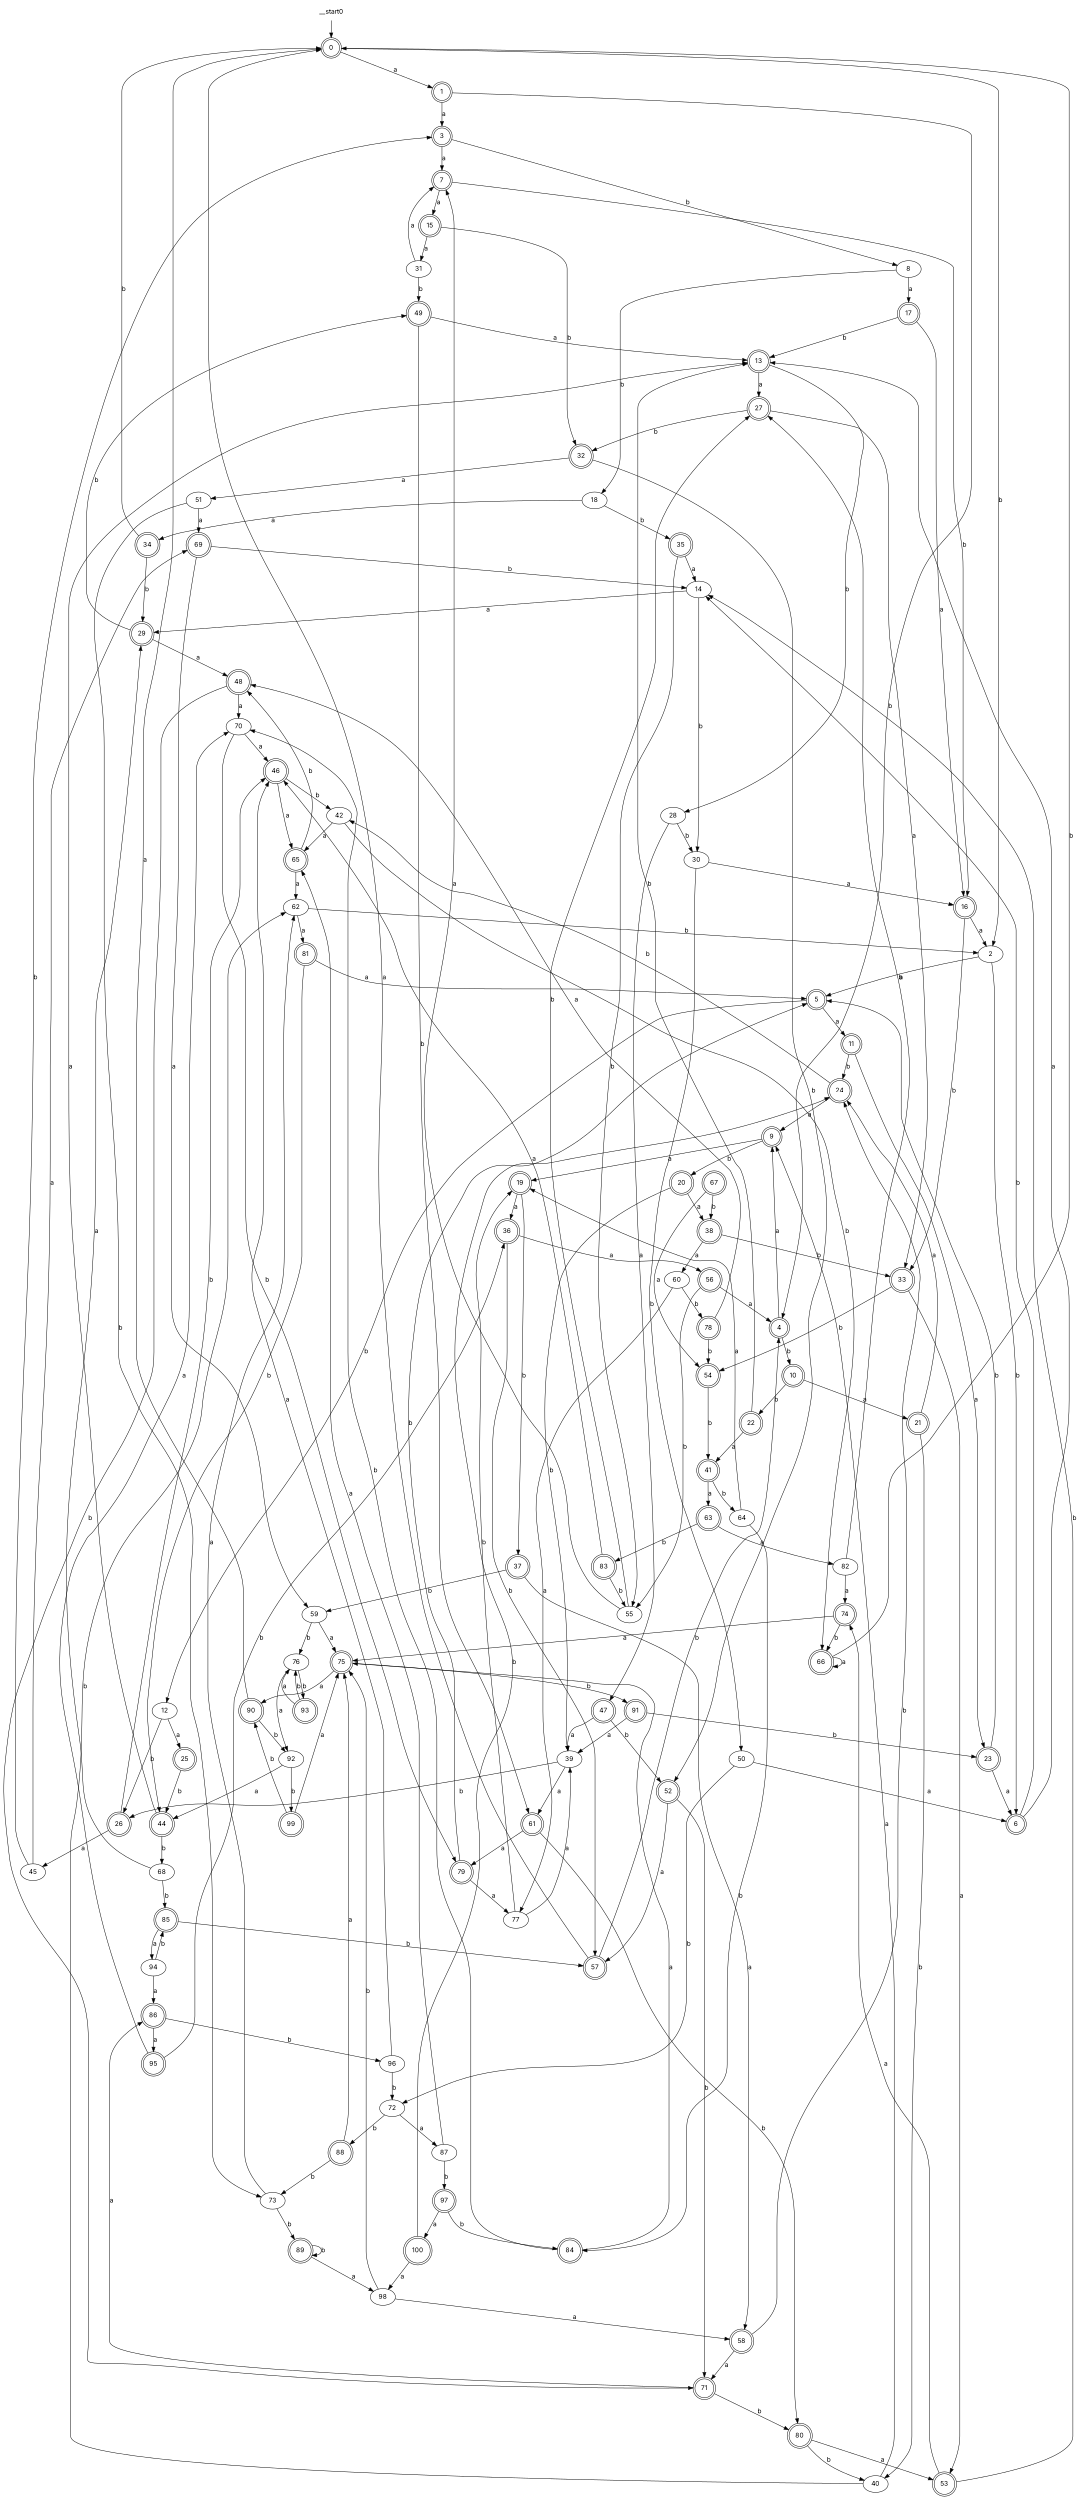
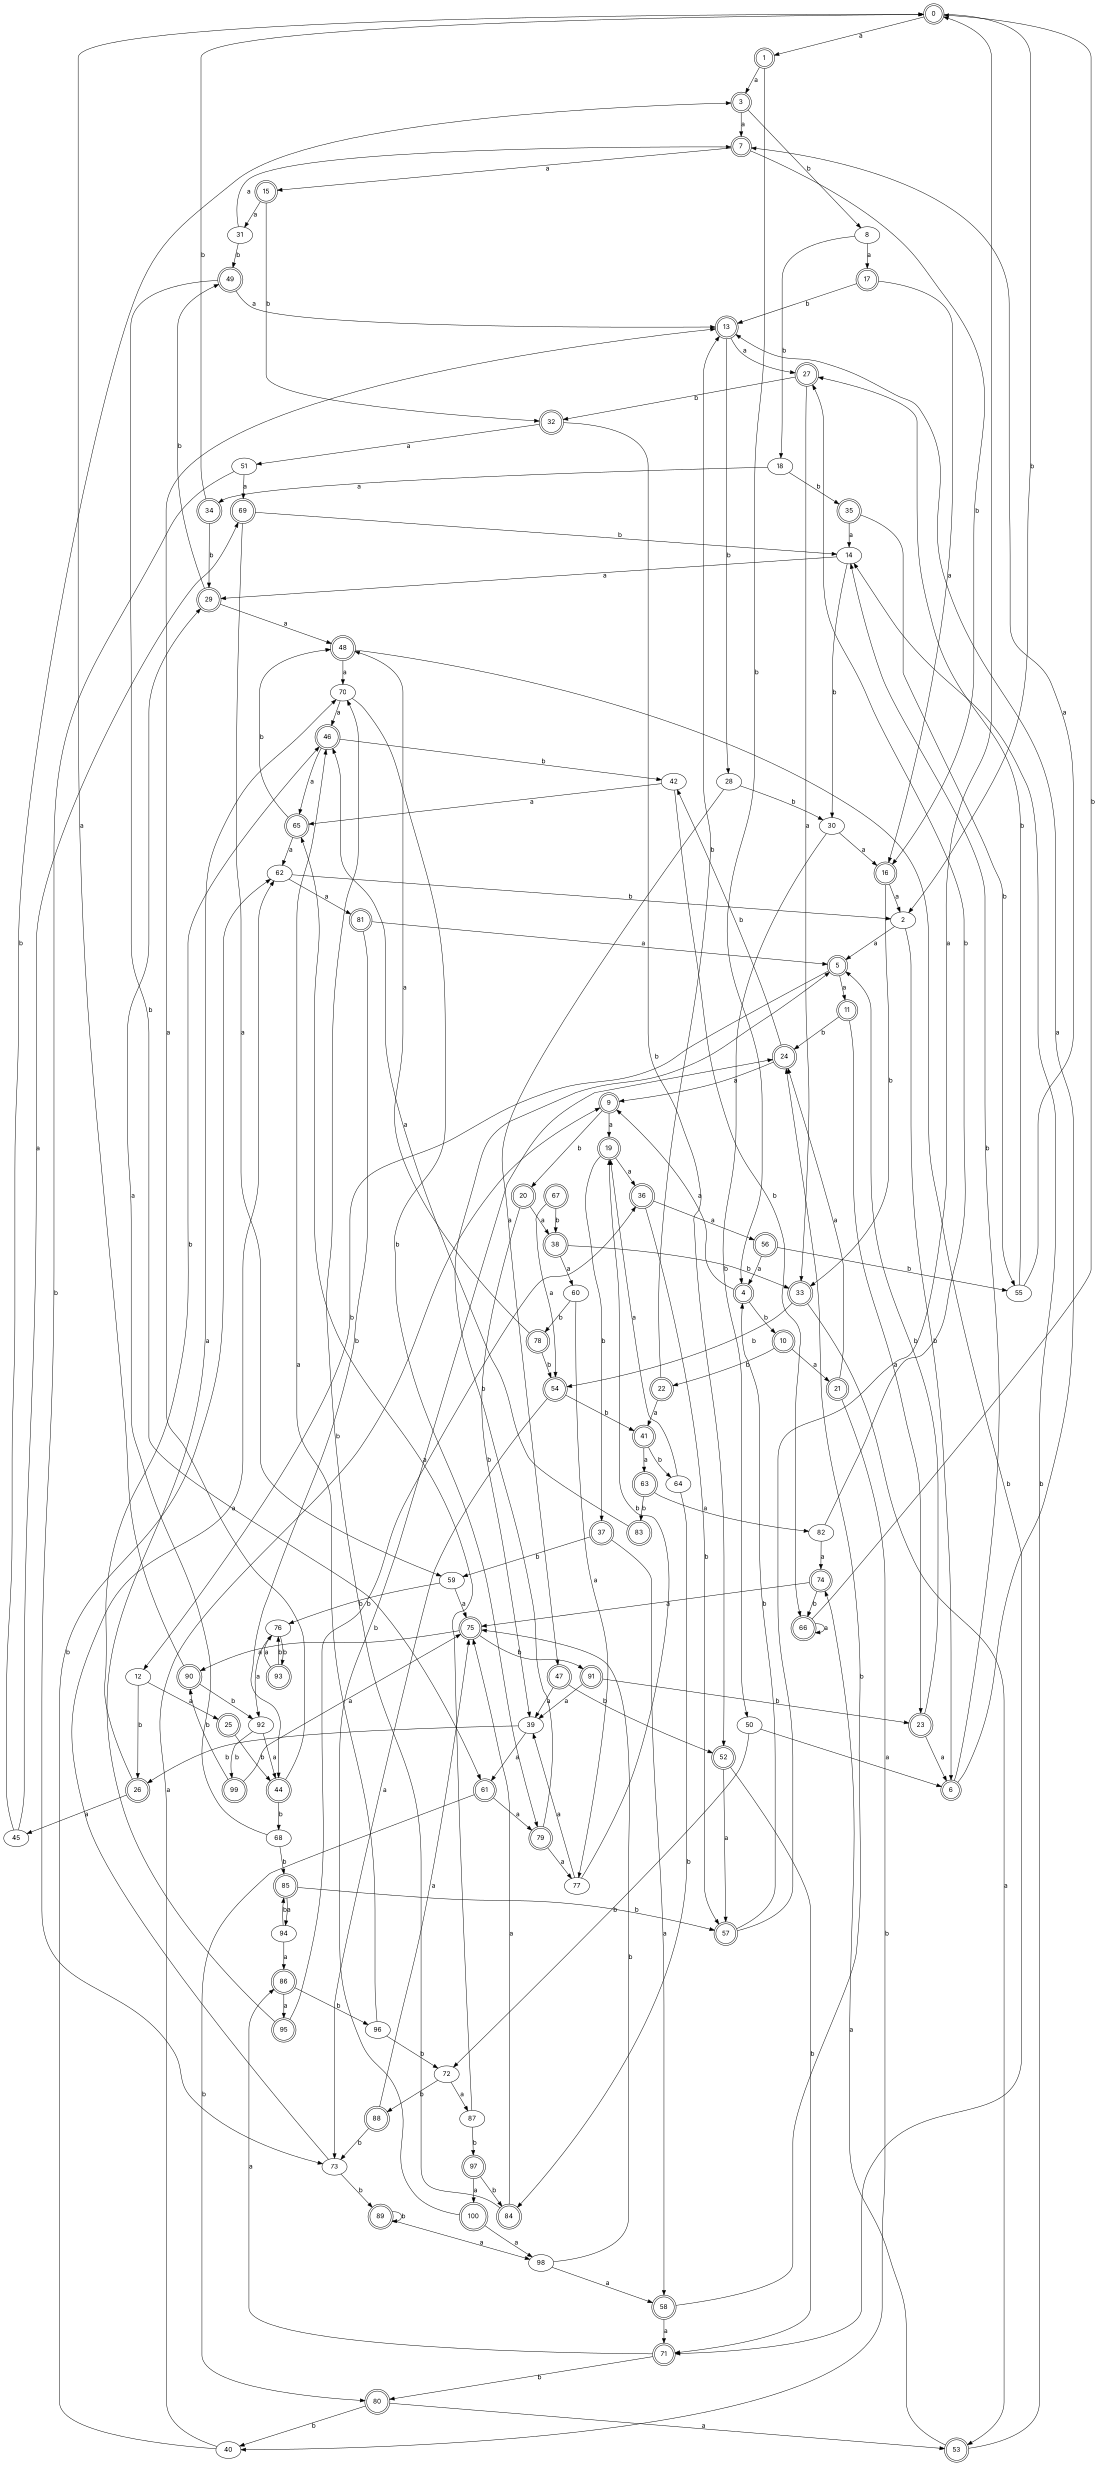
node "__start0": removed
edge "83" -> "55": removed, label "b"
edge "54" -> "73": added, label "a"
